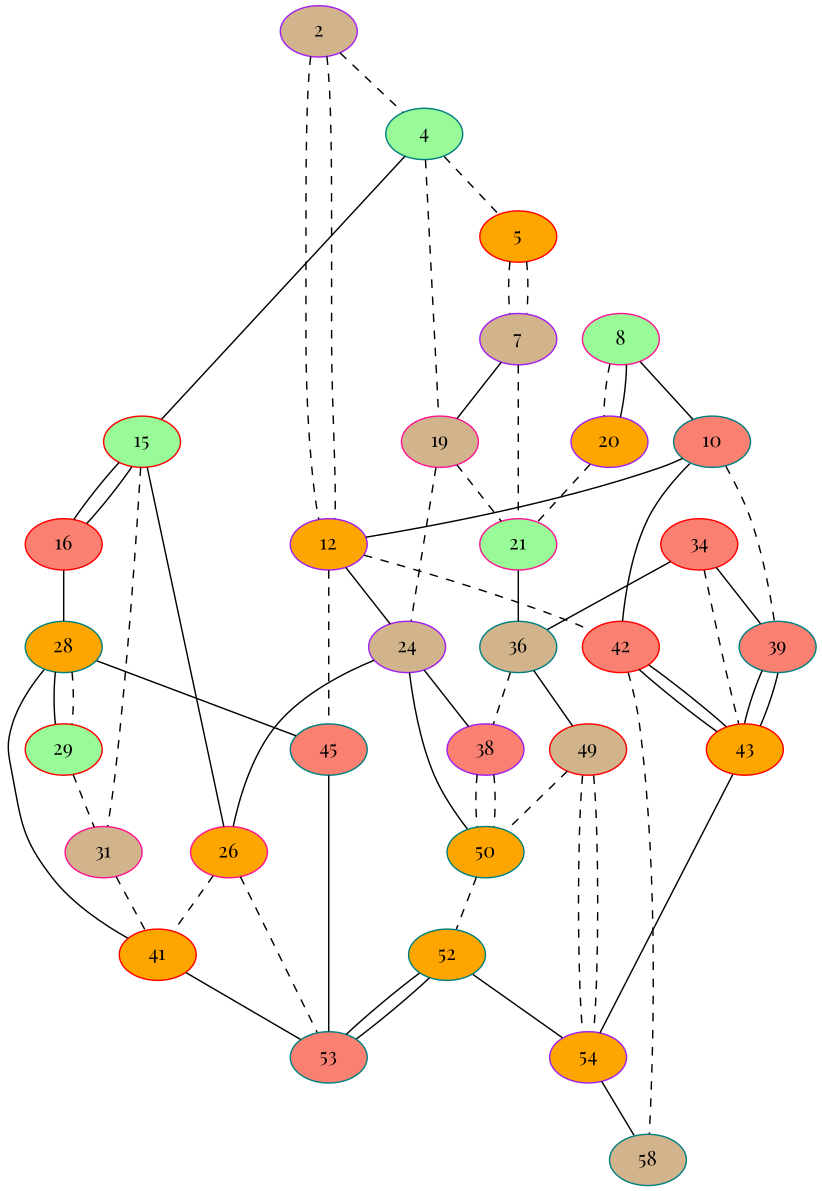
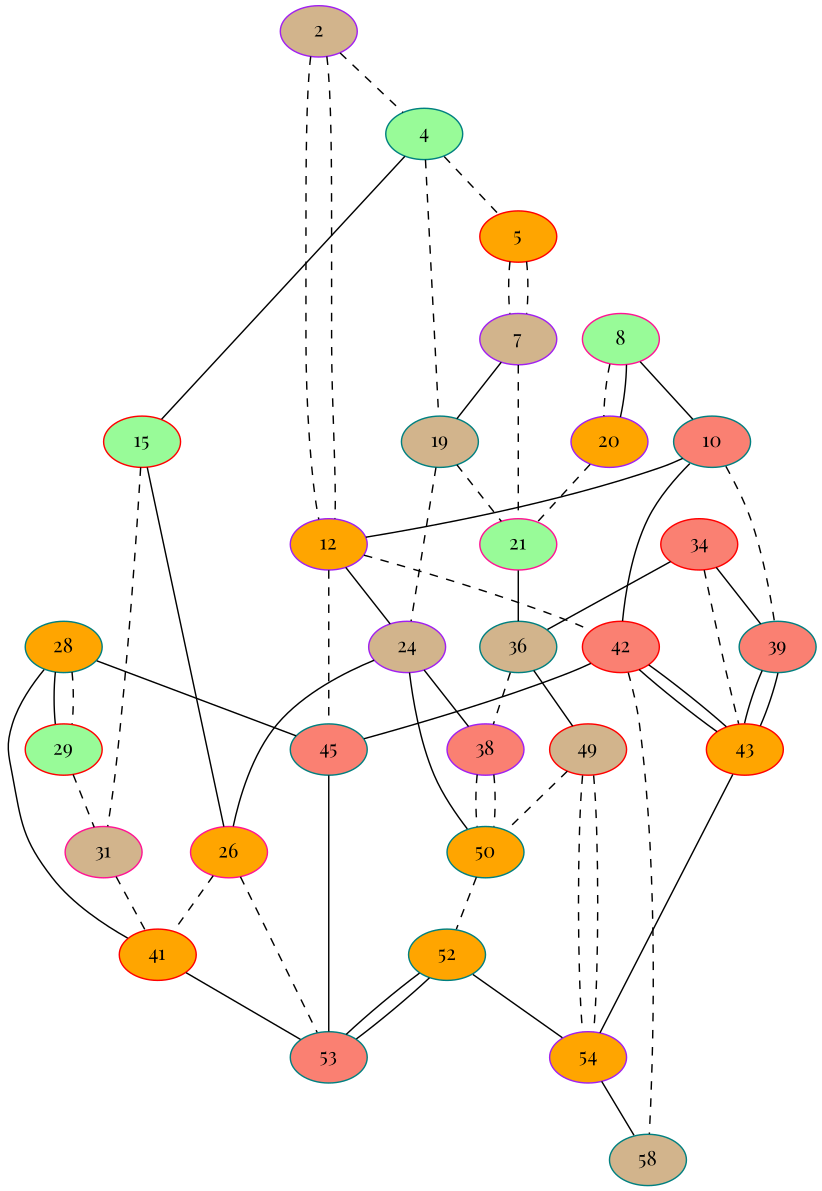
node "19": color deeppink -> teal
node "16": removed
edge "42" -- "45": added
